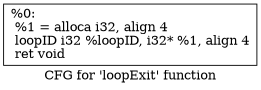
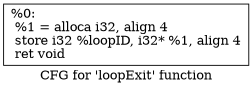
node "%0:": text "loopID i32 %loopID, i32* %1, align 4" -> "store i32 %loopID, i32* %1, align 4"
